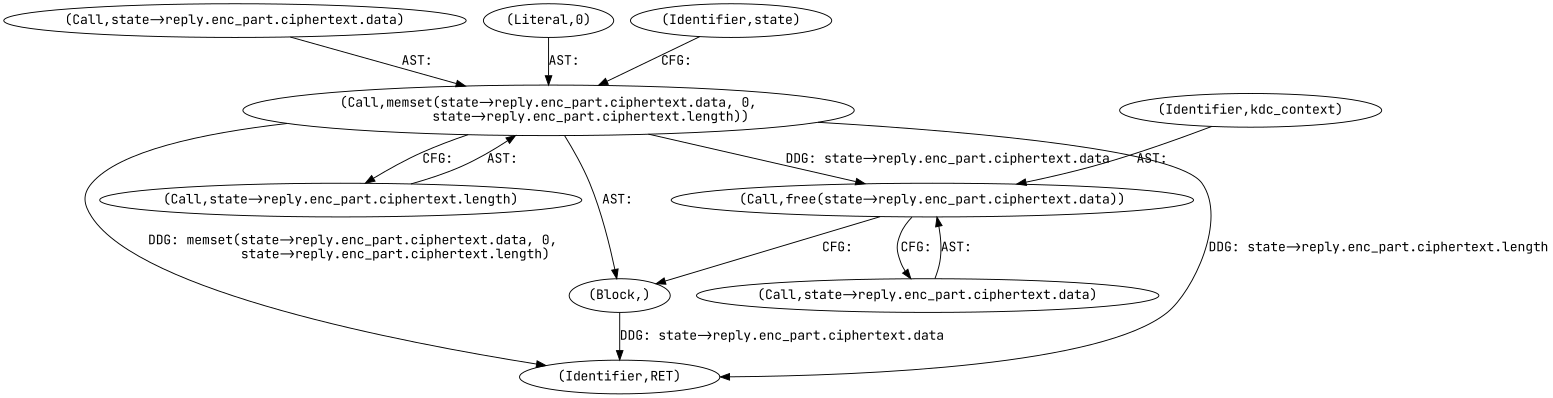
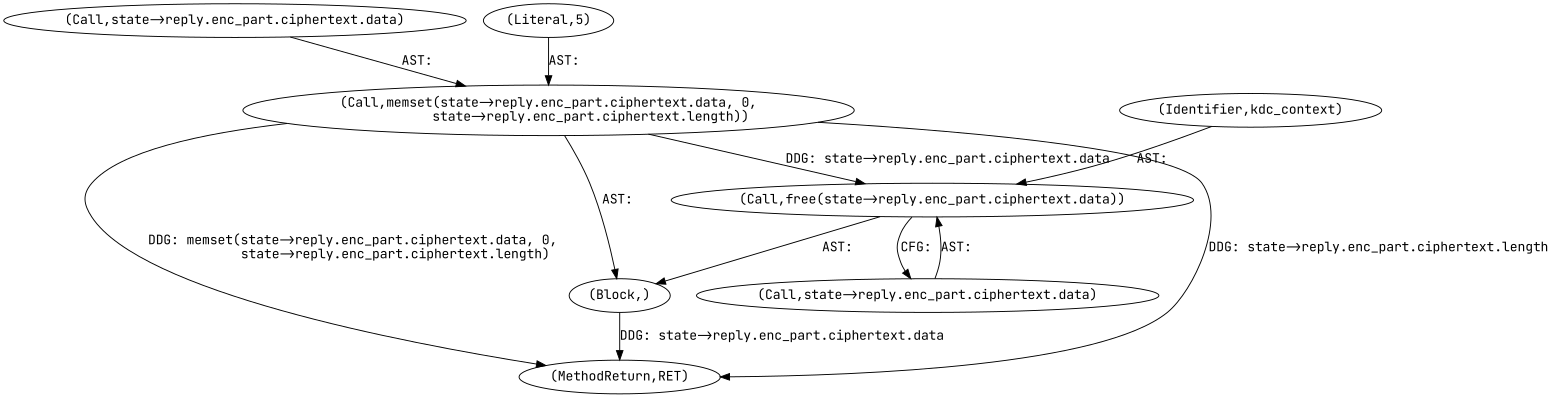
node "(Literal,0)": label "(Literal,0)" -> "(Literal,5)"
node "(Identifier,state)": removed
node "(Call,state->reply.enc_part.ciphertext.length)": removed
edge "(Call,free(state->reply.enc_part.ciphertext.data))" -> "(Block,)": label "CFG: " -> "AST: "
node "(Identifier,RET)": label "(Identifier,RET)" -> "(MethodReturn,RET)"
